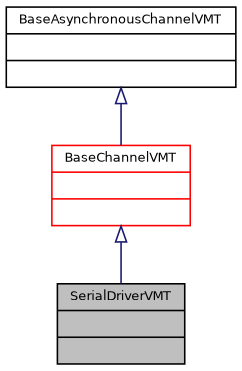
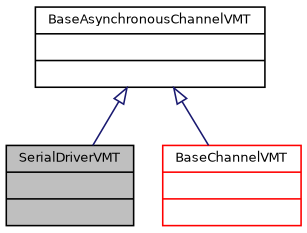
edge "SerialDriverVMT" -> "BaseChannelVMT": now "SerialDriverVMT" -> "BaseAsynchronousChannelVMT"
